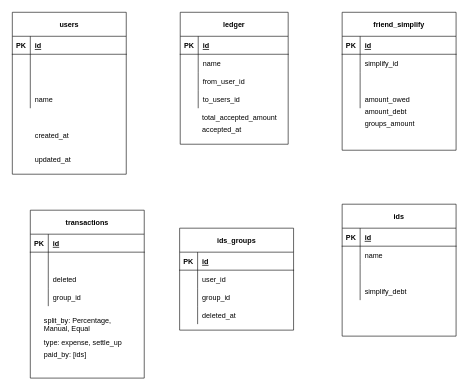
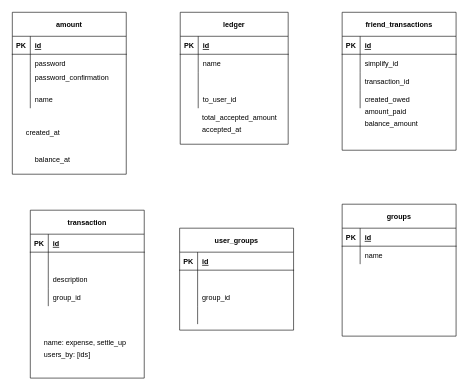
node "users": label "users" -> "amount"
node "friend_simplify": label "friend_simplify" -> "friend_transactions"
node "password": added
node "password_confirmation": added
node "from_user_id": removed
node "transaction_id": added
node "to_users_id": label "to_users_id" -> "to_user_id"
node "amount_owed": label "amount_owed" -> "created_owed"
node "amount_debt": label "amount_debt" -> "amount_paid"
node "groups_amount": label "groups_amount" -> "balance_amount"
node "created_at": moved (78, 135) -> (69, 132)
node "updated_at": label "updated_at" -> "balance_at"
node "ids": label "ids" -> "groups"
node "transactions": label "transactions" -> "transaction"
node "ids_groups": label "ids_groups" -> "user_groups"
node "user_id": removed
node "deleted": label "deleted" -> "description"
node "simplify_debt": removed
node "deleted_at": removed
node "split_by: Percentage, Manual, Equal": removed
node "type: expense, settle_up": label "type: expense, settle_up" -> "name: expense, settle_up"
node "paid_by: [ids]": label "paid_by: [ids]" -> "users_by: [ids]"
